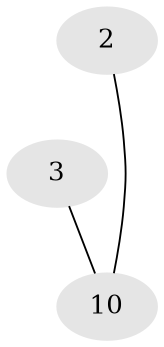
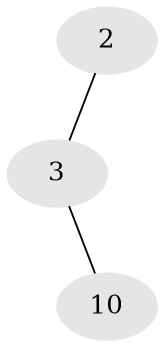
edge "2" -- "10": now "2" -- "3"
